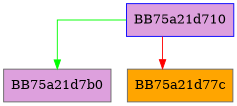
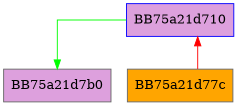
edge "BB75a21d710" -> "BB75a21d77c": reversed
